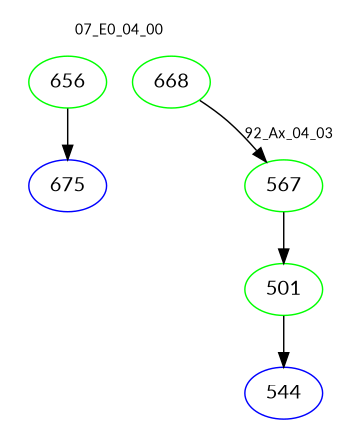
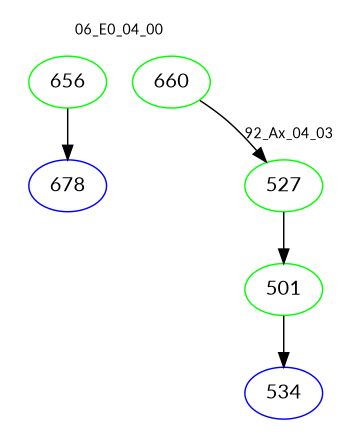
cluster "07_E0_04_00": label "07_E0_04_00" -> "06_E0_04_00"
node "668": label "668" -> "660"
node "675": label "675" -> "678"
node "567": label "567" -> "527"
node "544": label "544" -> "534"
